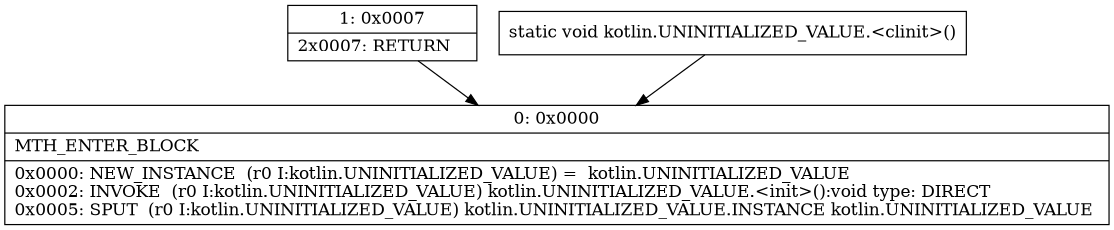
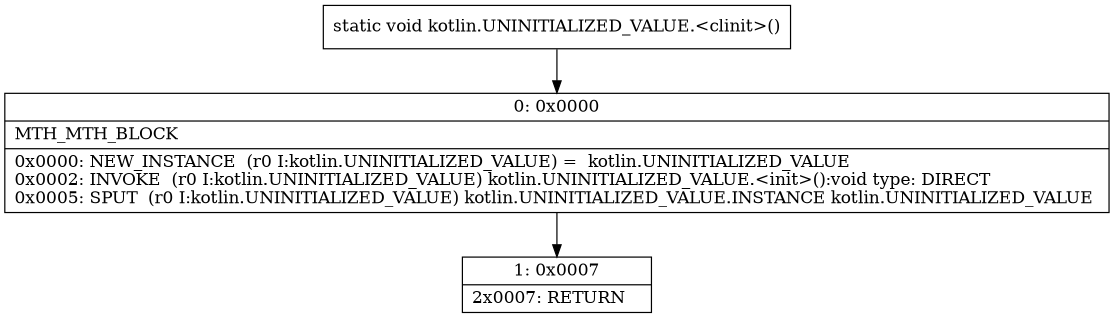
edge "1: 0x0007" -> "0: 0x0000": reversed
node "0: 0x0000": text "MTH_ENTER_BLOCK" -> "MTH_MTH_BLOCK"
